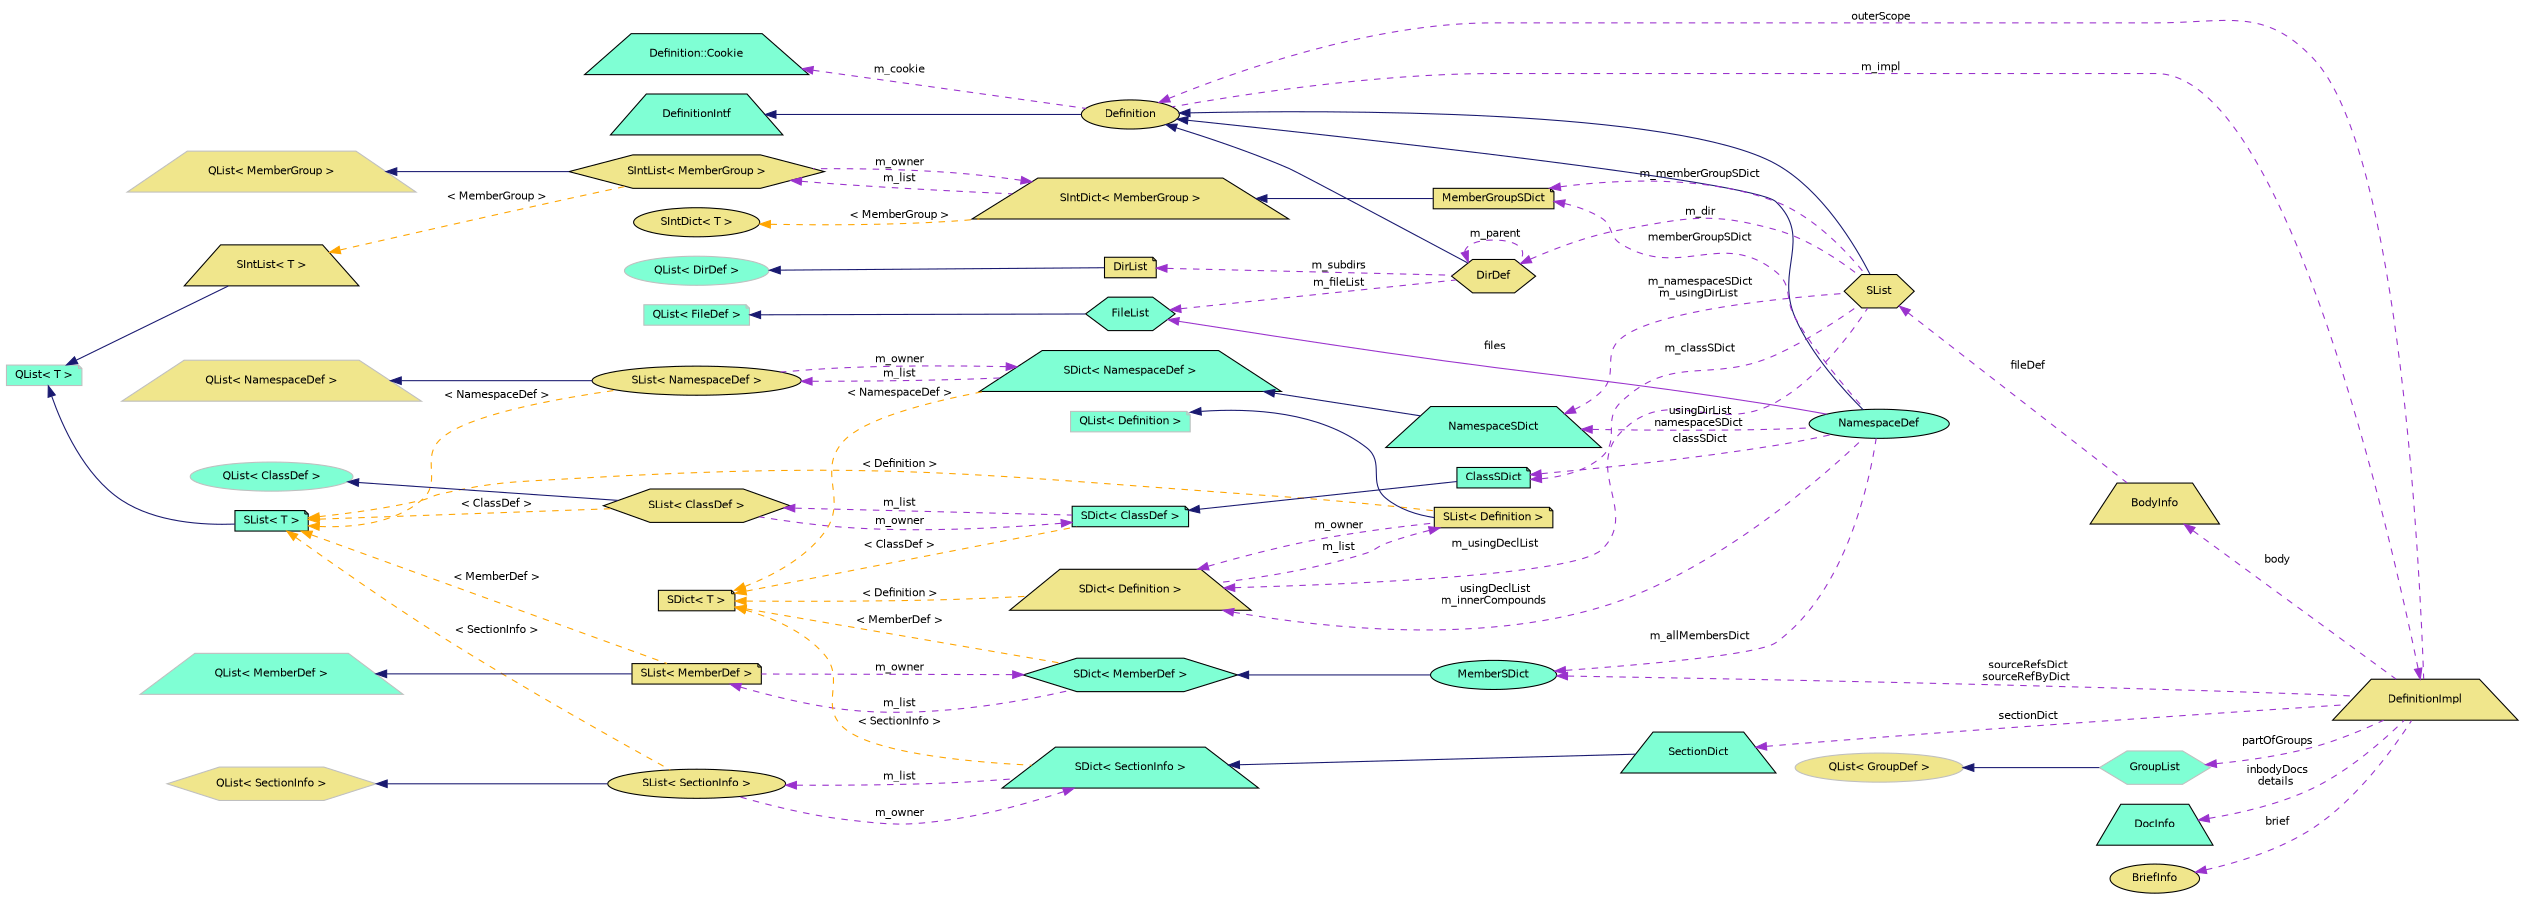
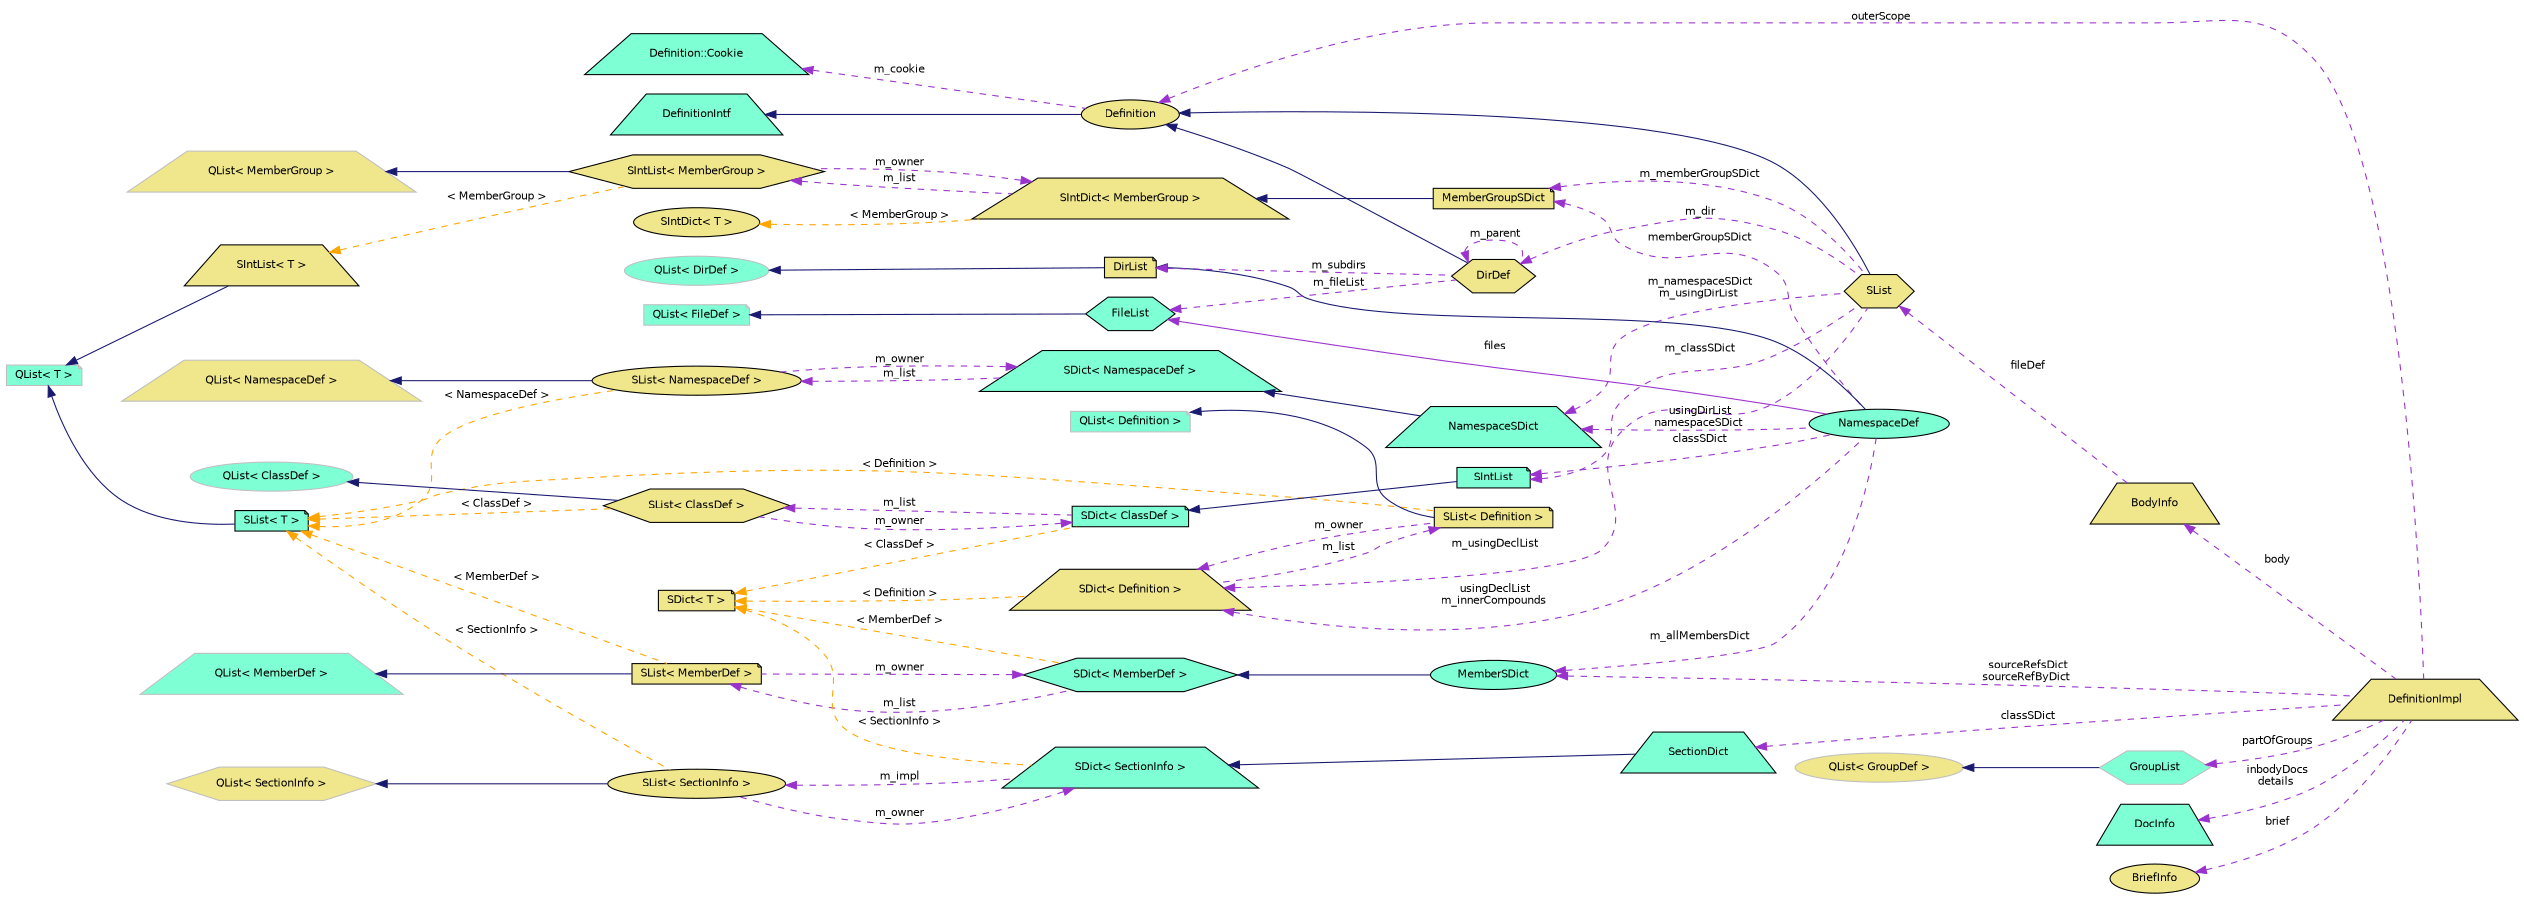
edge "Definition" -> "DefinitionImpl": removed, label "m_impl"
edge "NamespaceDef" -> "Definition": now "NamespaceDef" -> "DirList"
edge "SDict< NamespaceDef >" -> "SDict< T >": removed, label "< NamespaceDef >"
node "ClassSDict": label "ClassSDict" -> "SIntList"
edge "DefinitionImpl" -> "SectionDict": label " sectionDict" -> " classSDict"
edge "SDict< SectionInfo >" -> "SList< SectionInfo >": label " m_list" -> " m_impl"
